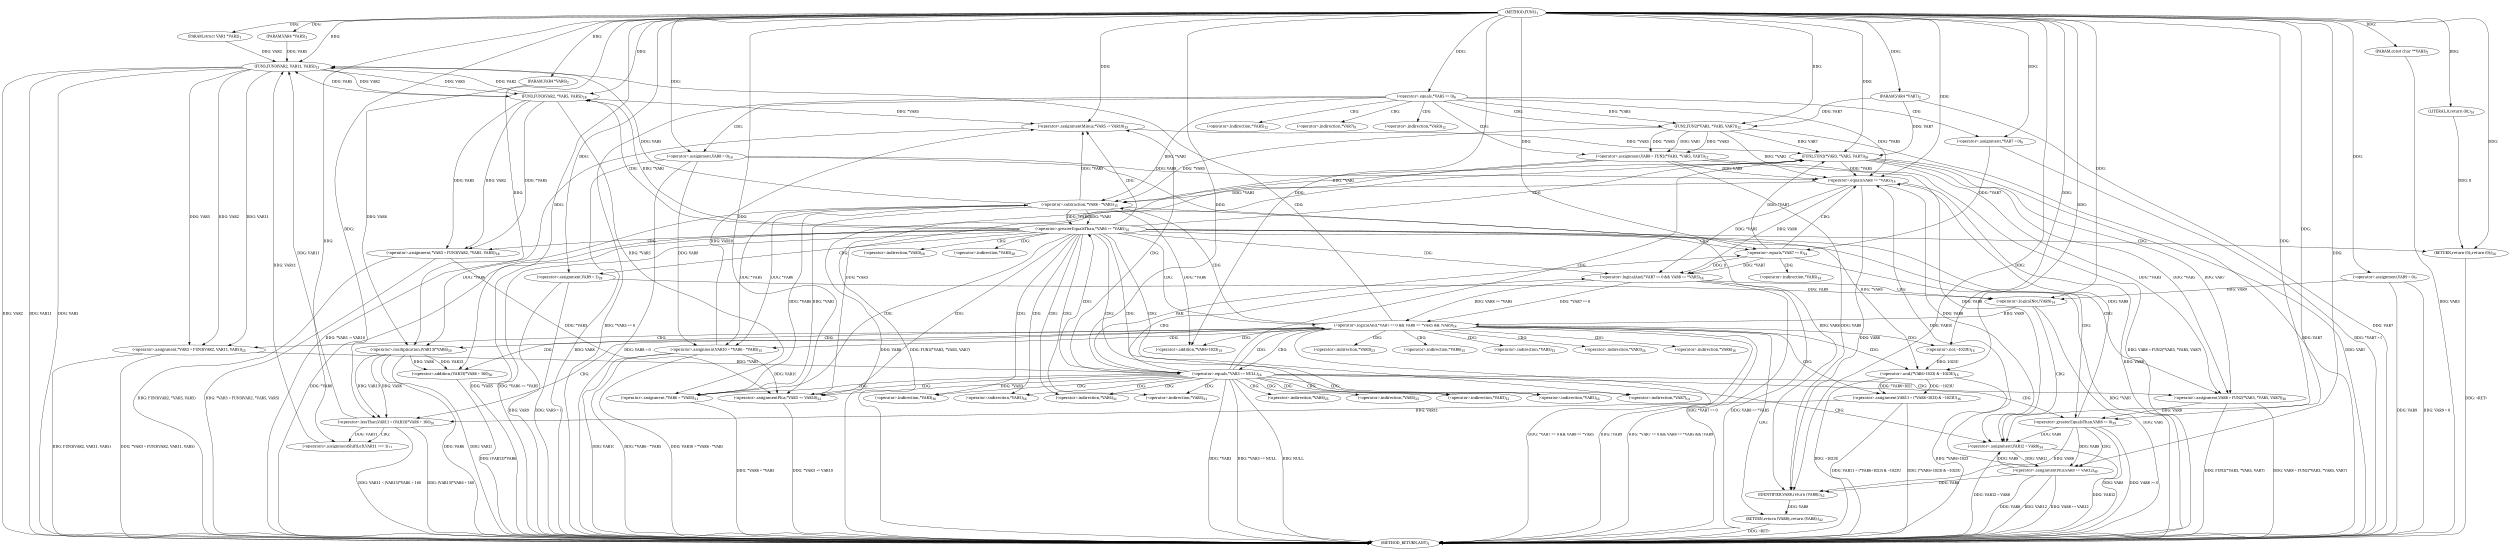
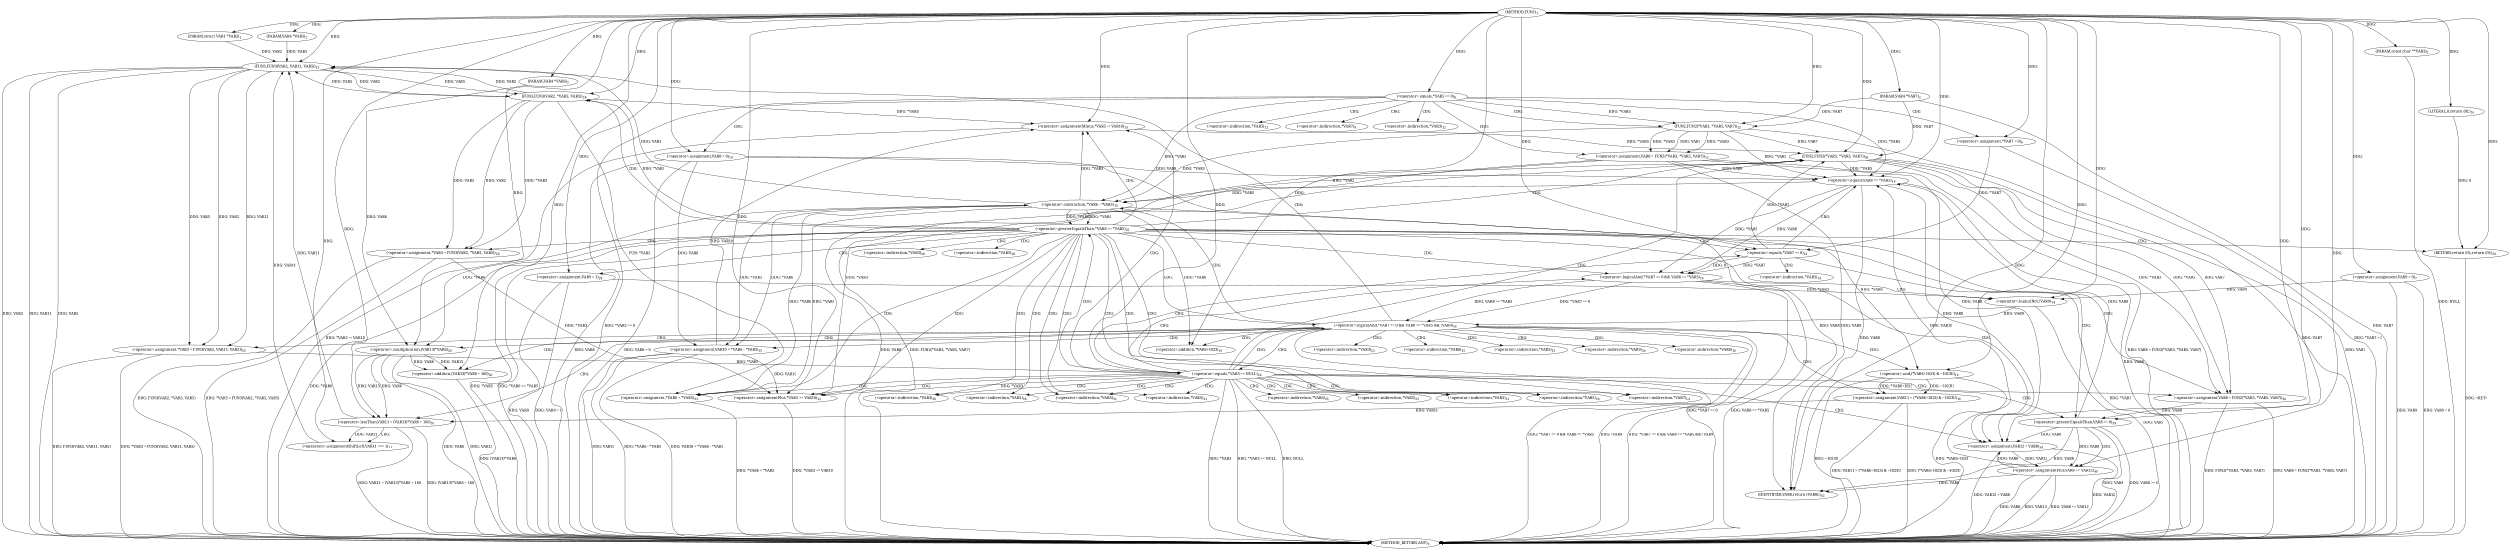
edge "(FUN3,FUN3(VAR2, *VAR5, VAR5))" -> "(<operator>.assignment,*VAR6 = *VAR5)": label "DDG: *VAR5" -> "FUN: *VAR5"
edge "(<operator>.assignment,VAR9 = 1)" -> "(<operator>.logicalNot,!VAR9)": label "DDG: VAR9" -> "DDG: *VAR3"
edge "(PARAM,const char **VAR3)" -> "(METHOD_RETURN,ANY)": label "DDG: VAR3" -> "DDG: NULL"
edge "(<operator>.equals,*VAR3 == NULL)" -> "(<operator>.equals,*VAR7 == 0)": label "VAR: " -> "CDG: "
node "(<operator>.not,~1023U)": removed
edge "(<operator>.logicalNot,!VAR9)" -> "(<operator>.assignment,VAR12 = VAR8)": now "(<operator>.greaterEqualsThan,*VAR6 >= *VAR5)" -> "(<operator>.assignment,VAR12 = VAR8)"
node "(RETURN,return (VAR8);,return (VAR8);)": removed
